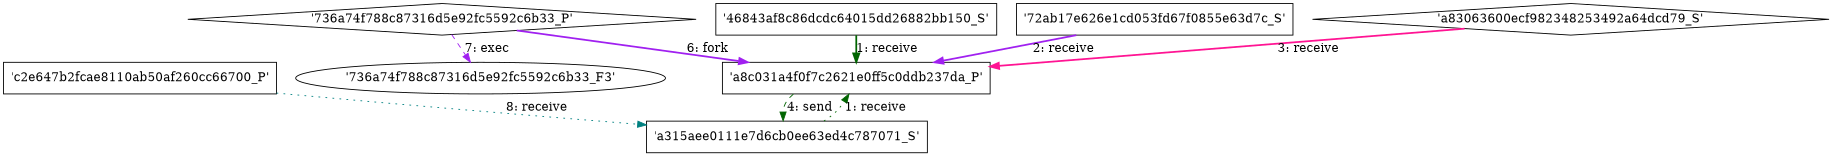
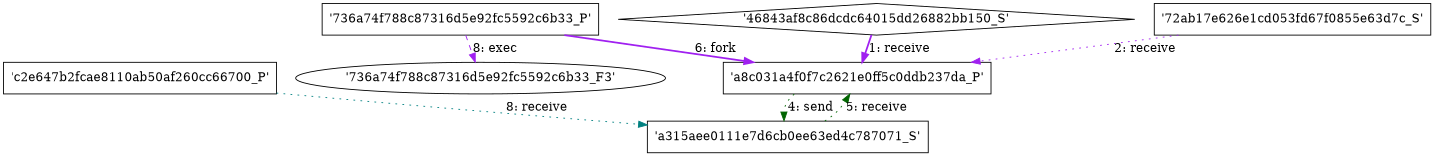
node "'736a74f788c87316d5e92fc5592c6b33_P'": shape diamond -> box
node "'46843af8c86dcdc64015dd26882bb150_S'": shape box -> diamond
node "'a83063600ecf982348253492a64dcd79_S'": removed
edge "'46843af8c86dcdc64015dd26882bb150_S'" -> "'a8c031a4f0f7c2621e0ff5c0ddb237da_P'": color darkgreen -> purple
edge "'72ab17e626e1cd053fd67f0855e63d7c_S'" -> "'a8c031a4f0f7c2621e0ff5c0ddb237da_P'": style bold -> dotted
edge "'736a74f788c87316d5e92fc5592c6b33_P'" -> "'736a74f788c87316d5e92fc5592c6b33_F3'": label "7: exec" -> "8: exec"
edge "'a8c031a4f0f7c2621e0ff5c0ddb237da_P'" -> "'a315aee0111e7d6cb0ee63ed4c787071_S'": style dashed -> dotted
edge "'a315aee0111e7d6cb0ee63ed4c787071_S'" -> "'a8c031a4f0f7c2621e0ff5c0ddb237da_P'": label "1: receive" -> "5: receive"
